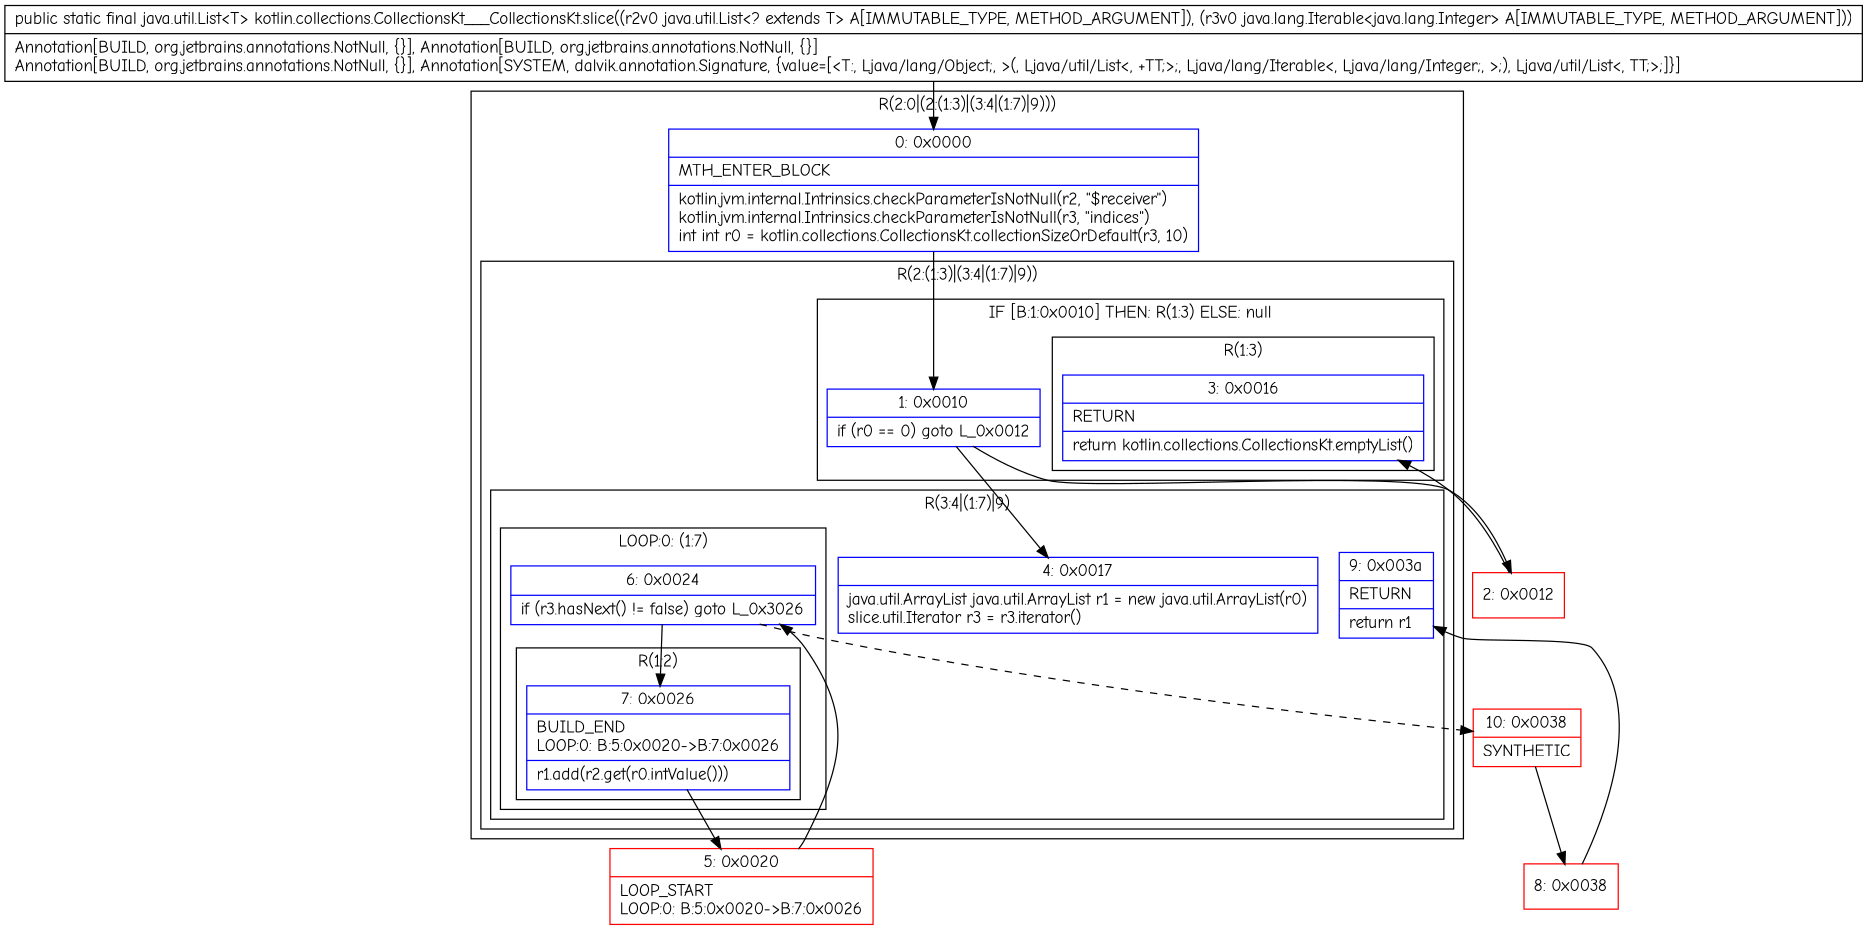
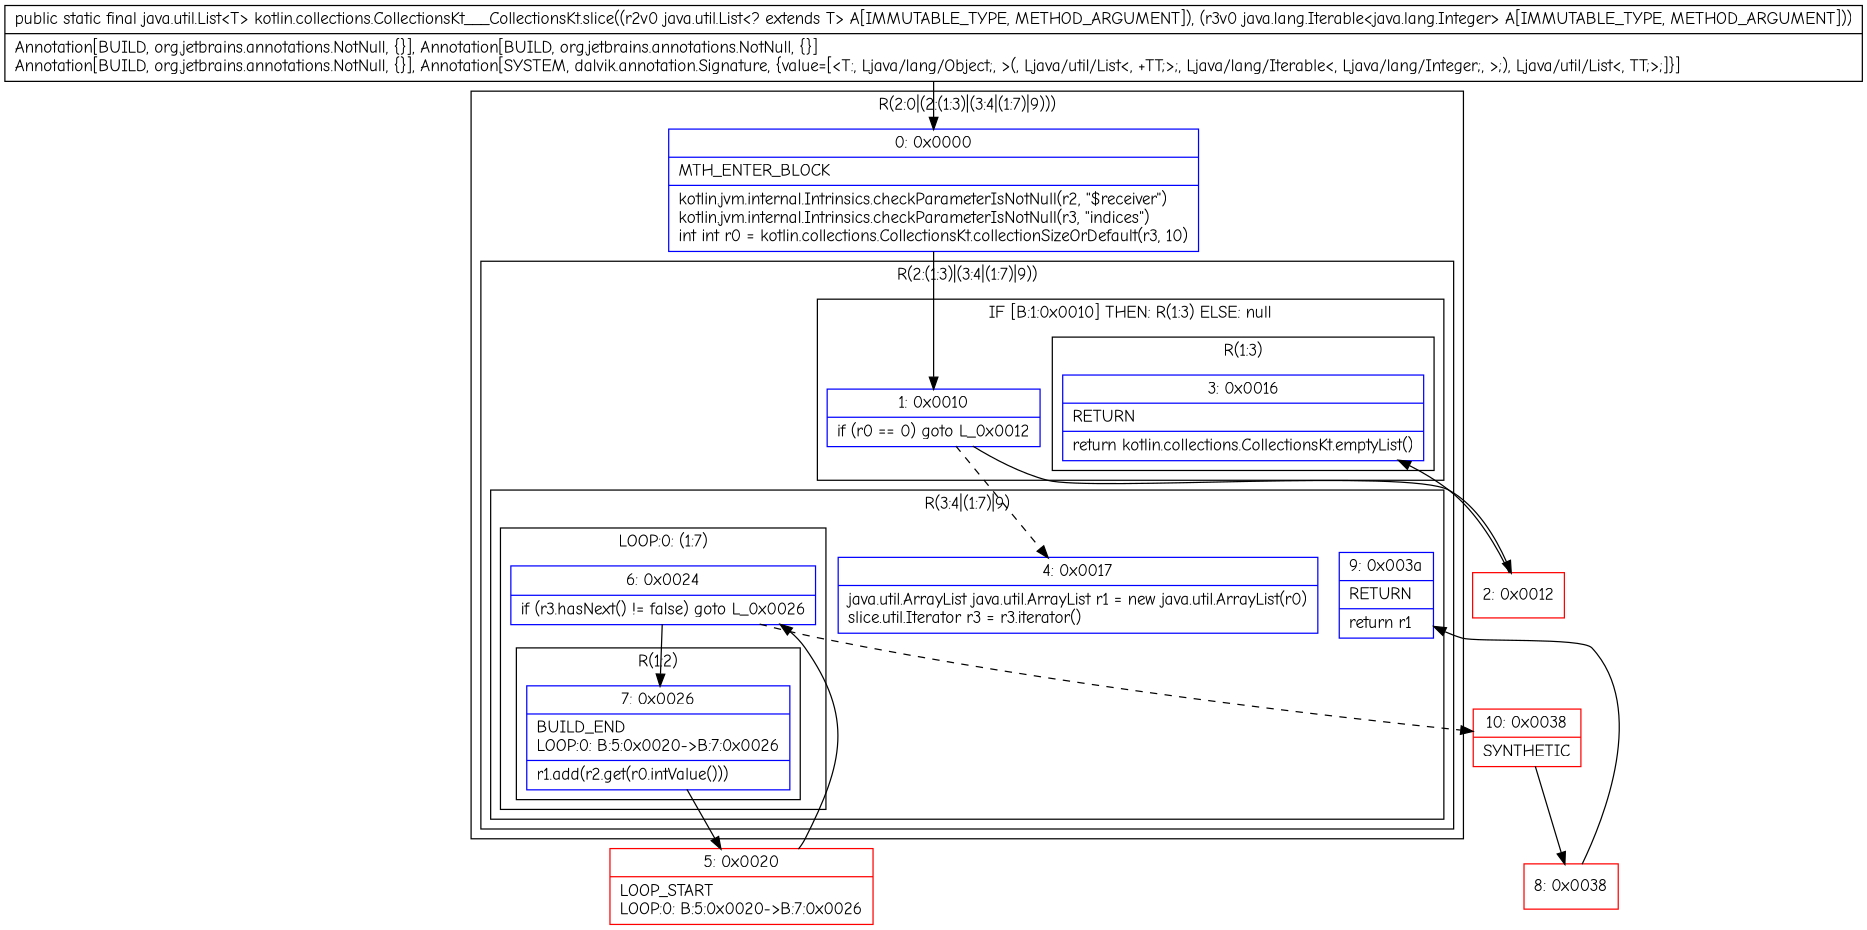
edge "1: 0x0010" -> "4: 0x0017": style solid -> dashed
node "6: 0x0024": text "if (r3.hasNext() != false) goto L_0x3026" -> "if (r3.hasNext() != false) goto L_0x0026"
